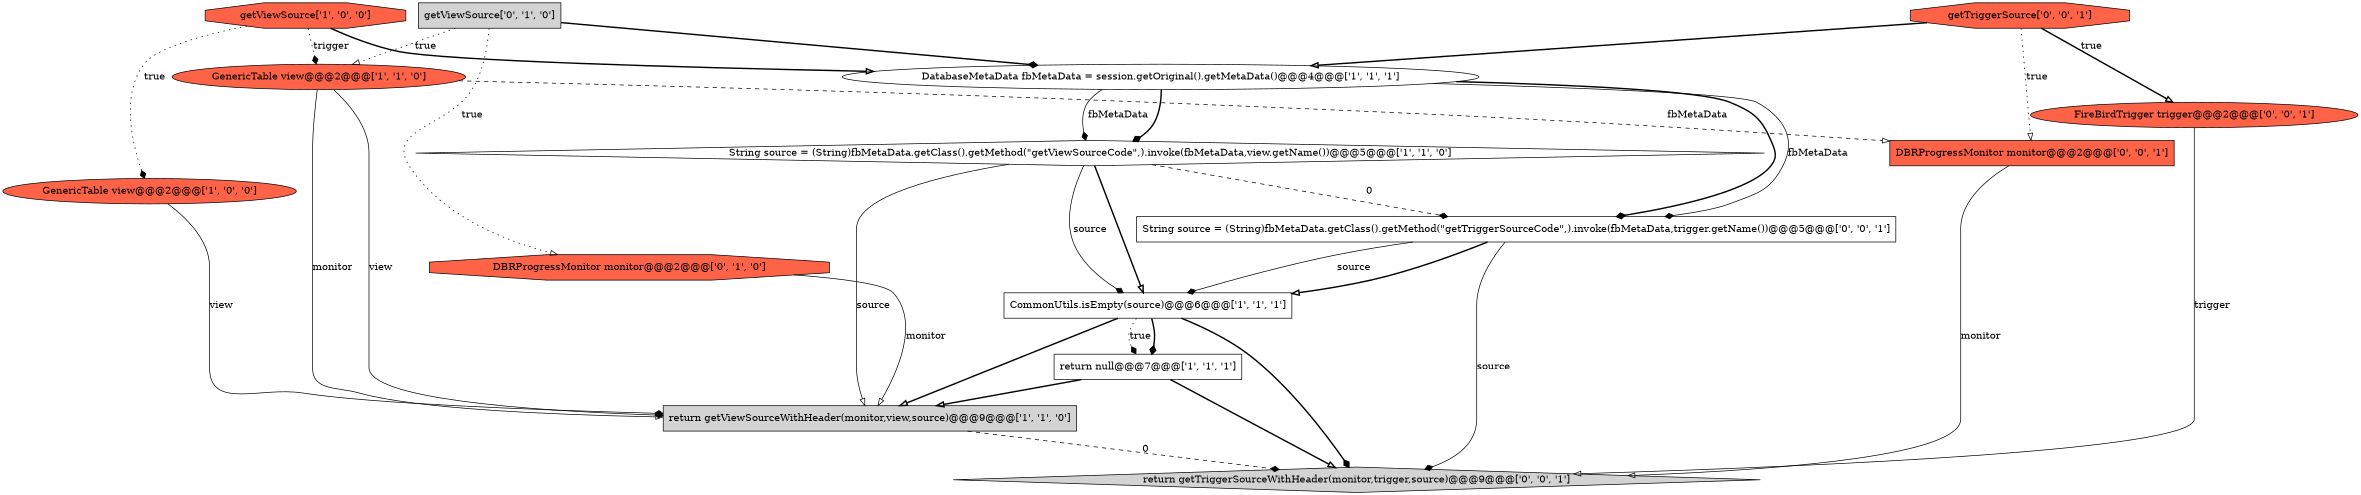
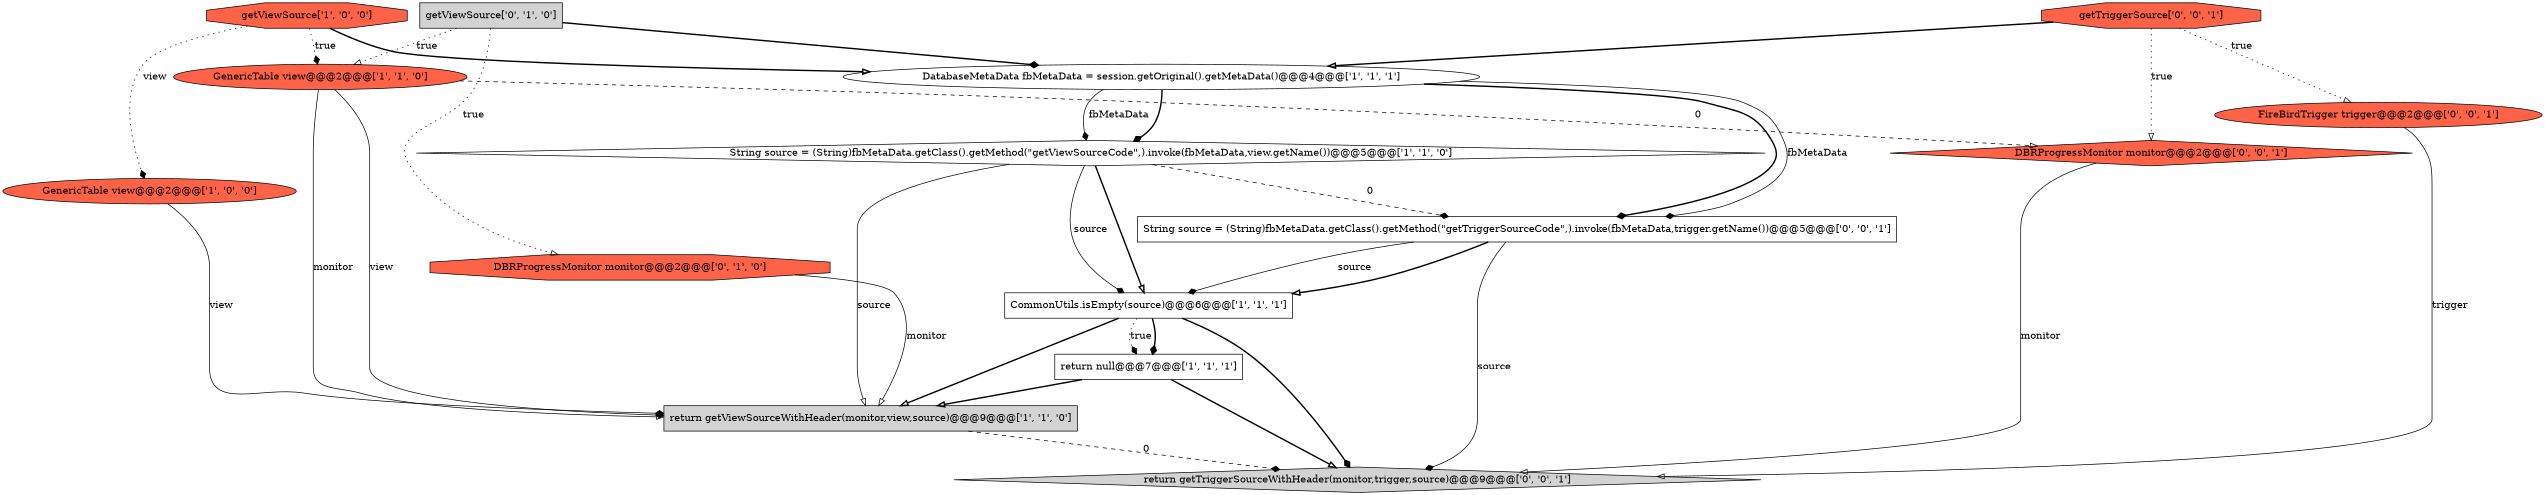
edge "getViewSource['1', '0', '0']" -> "GenericTable view@@@2@@@['1', '1', '0']": label "trigger" -> "true"
edge "getTriggerSource['0', '0', '1']" -> "FireBirdTrigger trigger@@@2@@@['0', '0', '1']": style bold -> dotted
edge "getViewSource['1', '0', '0']" -> "GenericTable view@@@2@@@['1', '0', '0']": label "true" -> "view"
edge "GenericTable view@@@2@@@['1', '1', '0']" -> "DBRProgressMonitor monitor@@@2@@@['0', '0', '1']": label "fbMetaData" -> "0"
node "DBRProgressMonitor monitor@@@2@@@['0', '0', '1']": shape box -> diamond
